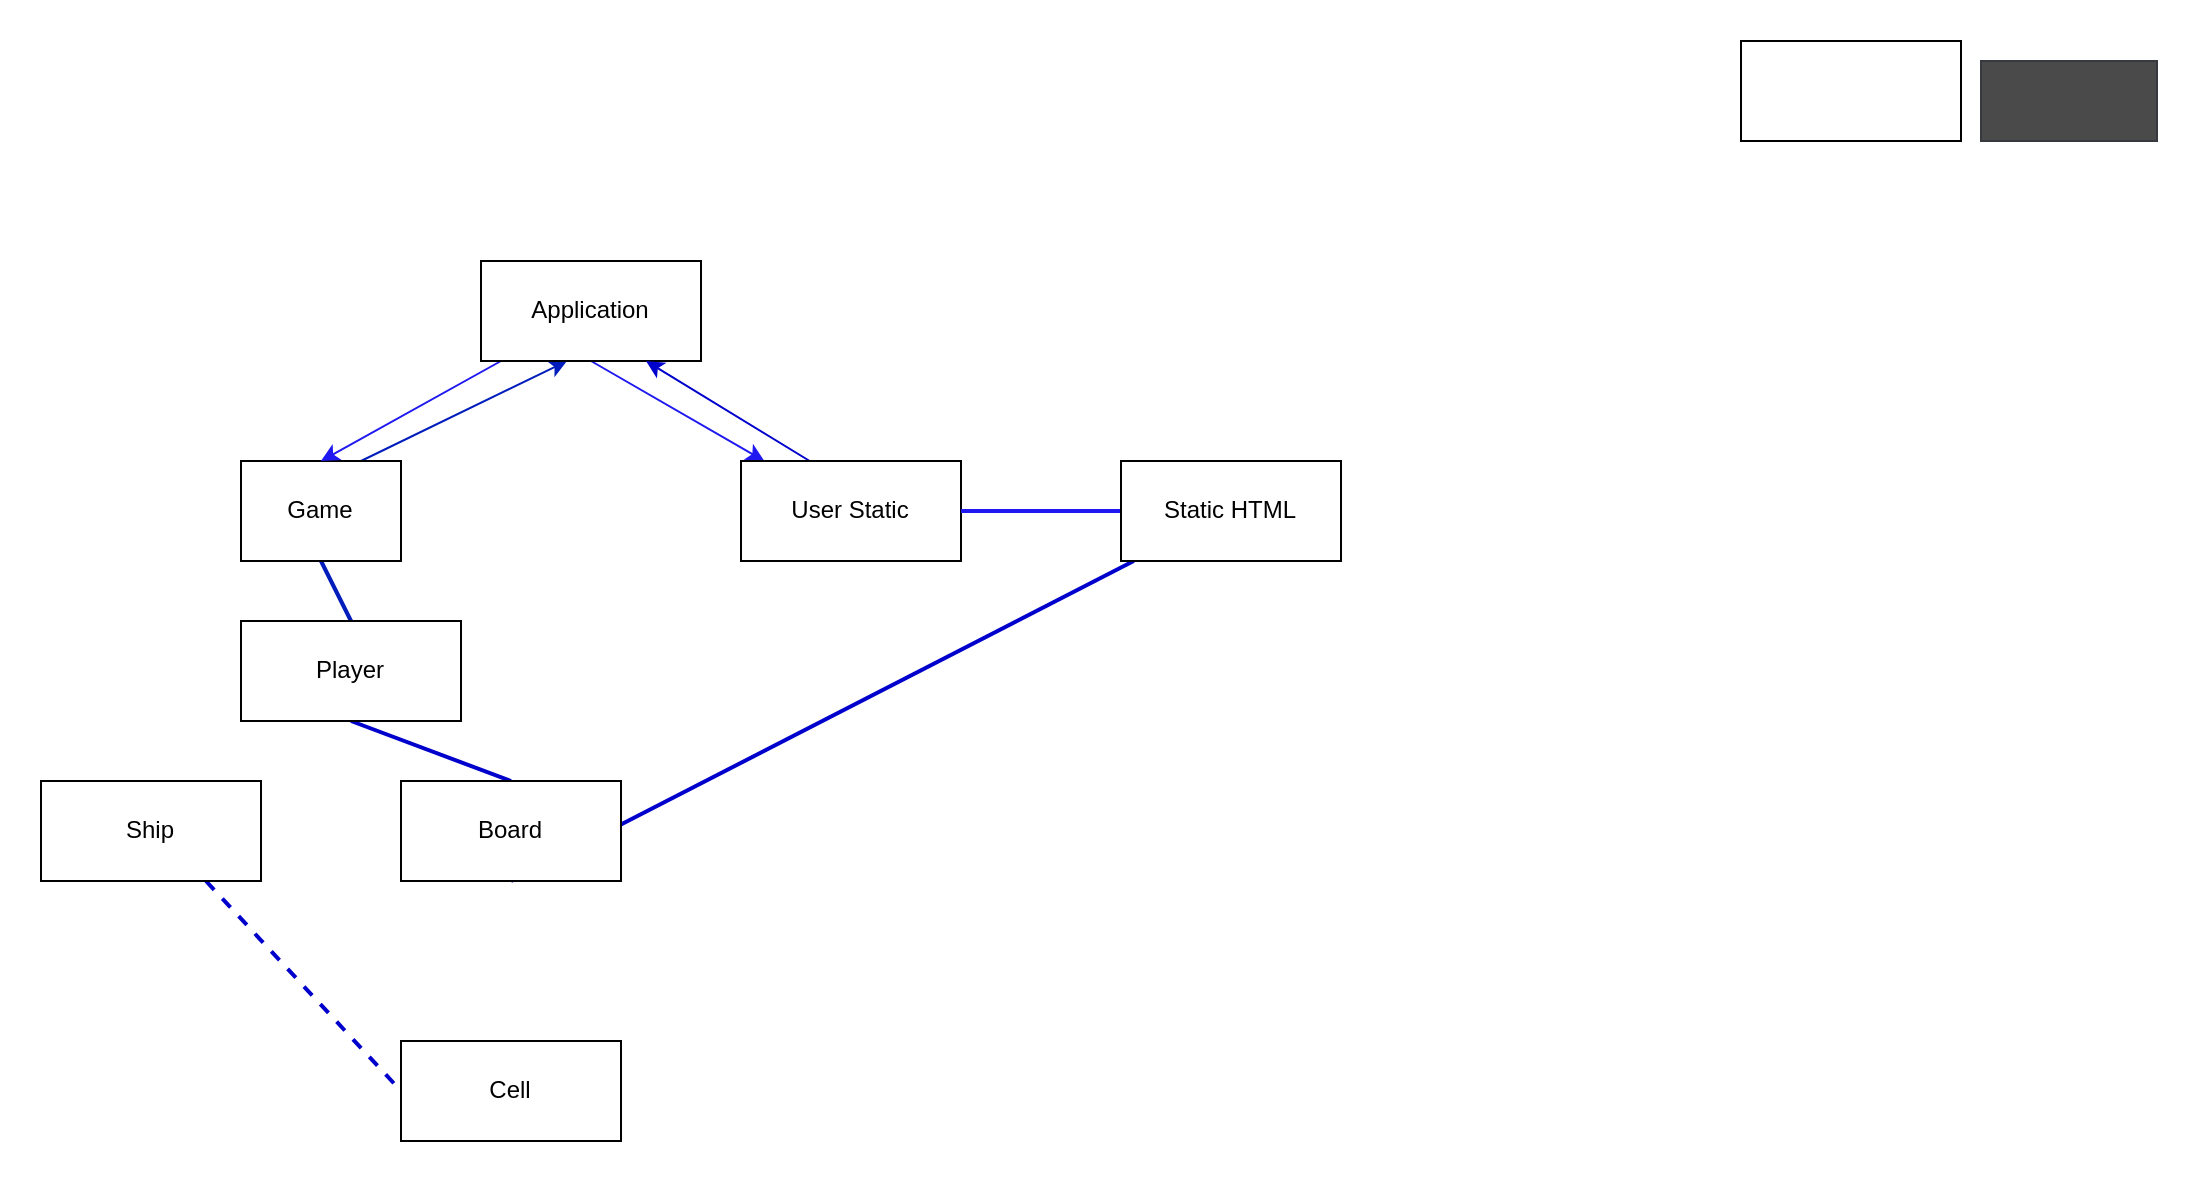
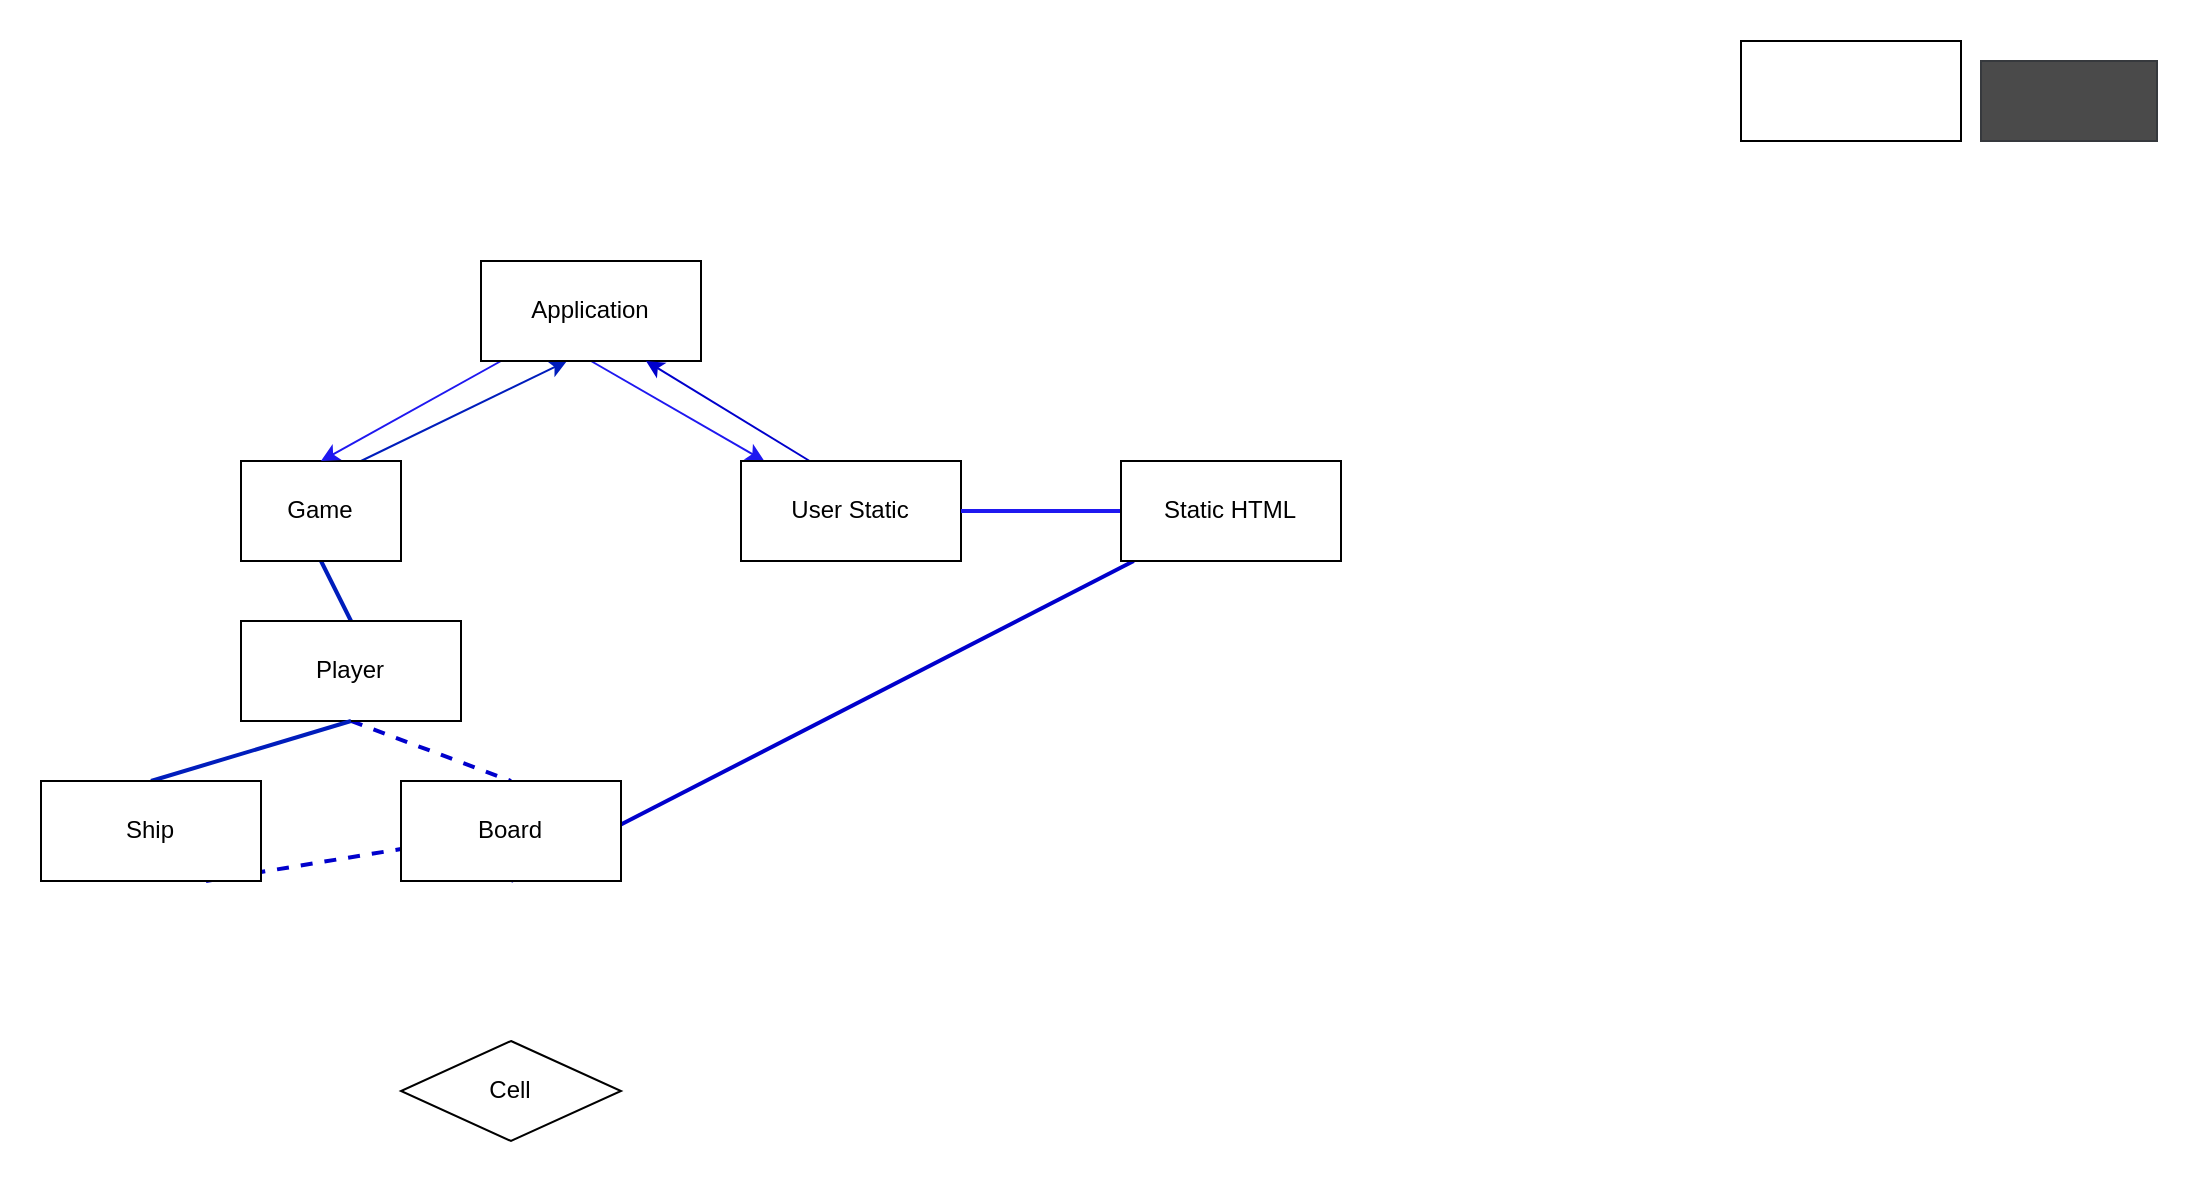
edge "Player" -- "Board": style solid -> dashed
edge "Player" -- "Ship": added
edge "Ship" -- "Cell": now "Ship" -- "Board"
node "Cell": shape rectangle -> diamond
